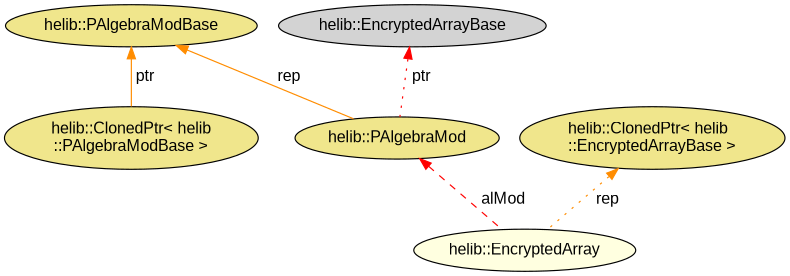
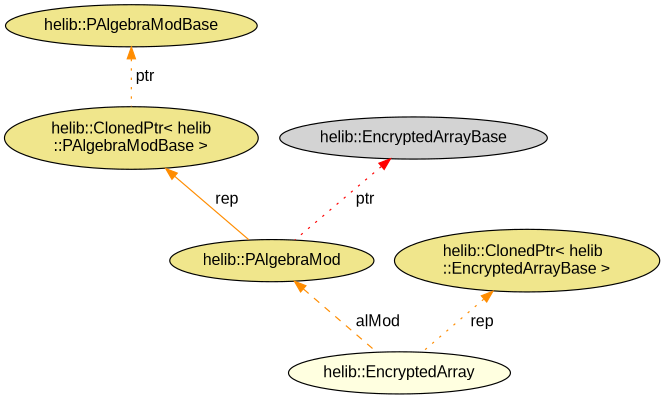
edge "helib::ClonedPtr< helib ::PAlgebraModBase >" -> "helib::PAlgebraModBase": style solid -> dotted
edge "helib::PAlgebraMod" -> "helib::PAlgebraModBase": now "helib::PAlgebraMod" -> "helib::ClonedPtr< helib ::PAlgebraModBase >"
edge "helib::EncryptedArray" -> "helib::PAlgebraMod": color red -> darkorange
